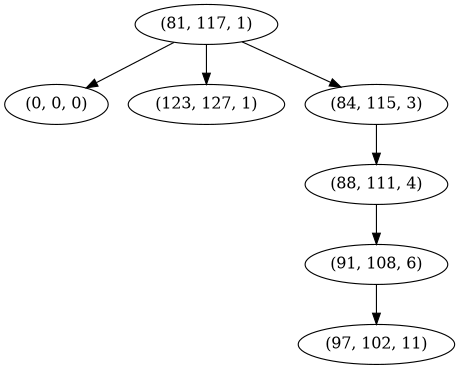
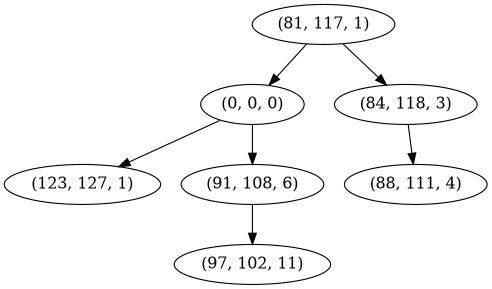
edge "(81, 117, 1)" -> "(123, 127, 1)": now "(0, 0, 0)" -> "(123, 127, 1)"
node "(84, 115, 3)": label "(84, 115, 3)" -> "(84, 118, 3)"
edge "(88, 111, 4)" -> "(91, 108, 6)": now "(0, 0, 0)" -> "(91, 108, 6)"
